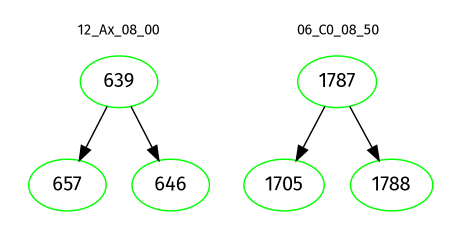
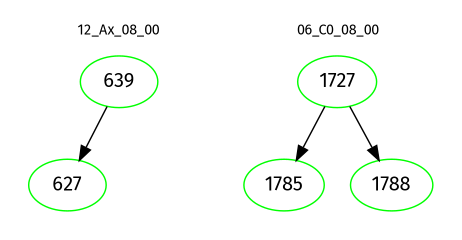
cluster "06_C0_08_50": label "06_C0_08_50" -> "06_C0_08_00"
node "1787": label "1787" -> "1727"
node "657": label "657" -> "627"
node "646": removed
node "1705": label "1705" -> "1785"
